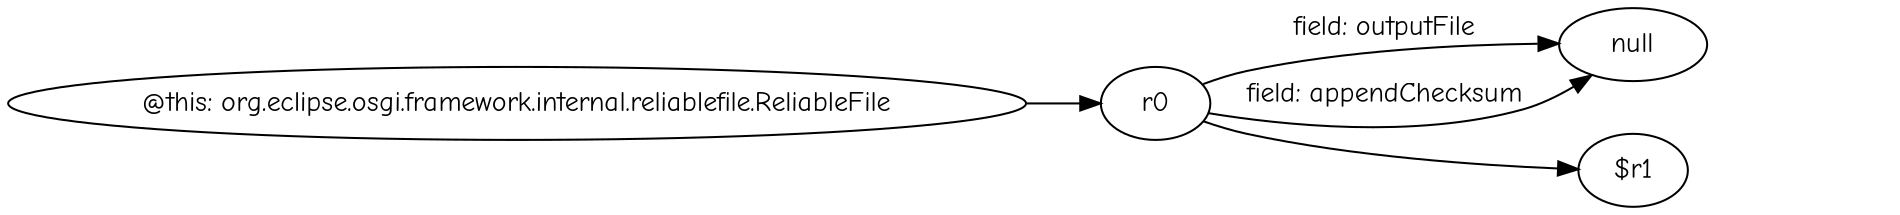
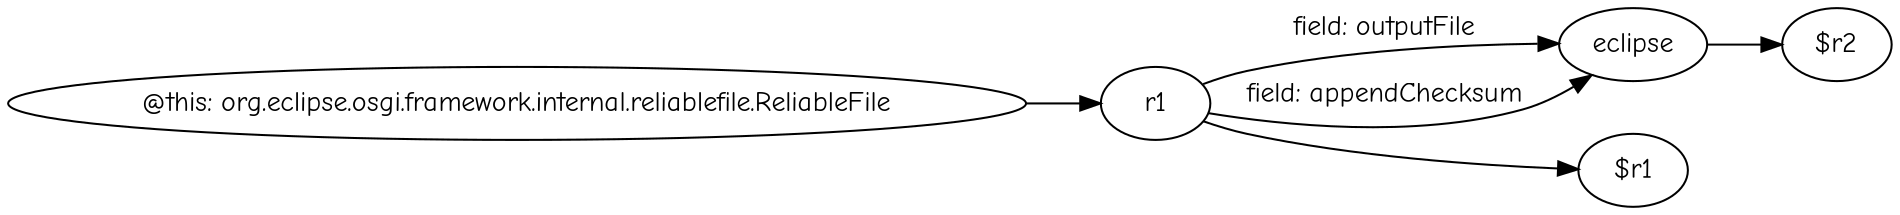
node "null": label "null" -> "eclipse"
node "$r2": added
node "r0": label "r0" -> "r1"
